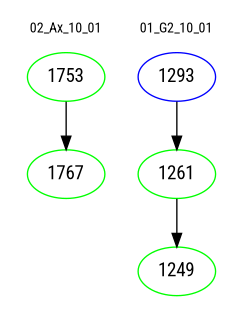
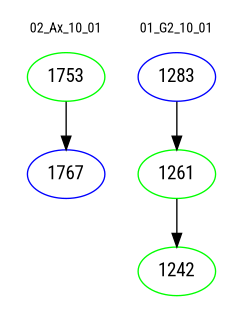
node "1293": label "1293" -> "1283"
node "1767": color green -> blue
node "1249": label "1249" -> "1242"
